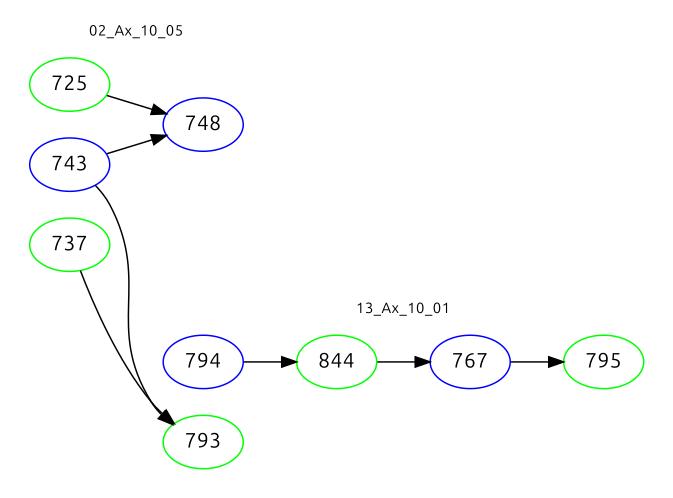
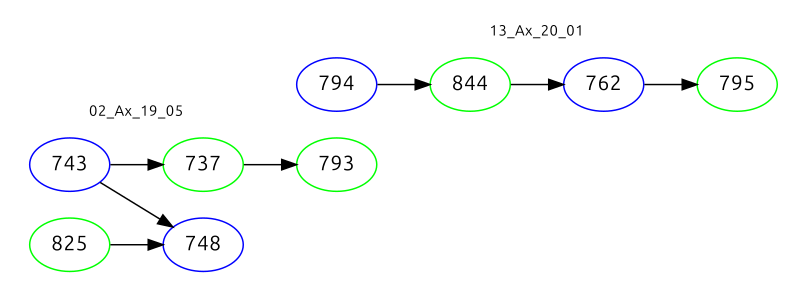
cluster "02_Ax_10_05": label "02_Ax_10_05" -> "02_Ax_19_05"
node "725": label "725" -> "825"
edge "743" -> "793": now "743" -> "737"
cluster "13_Ax_10_01": label "13_Ax_10_01" -> "13_Ax_20_01"
node "767": label "767" -> "762"
